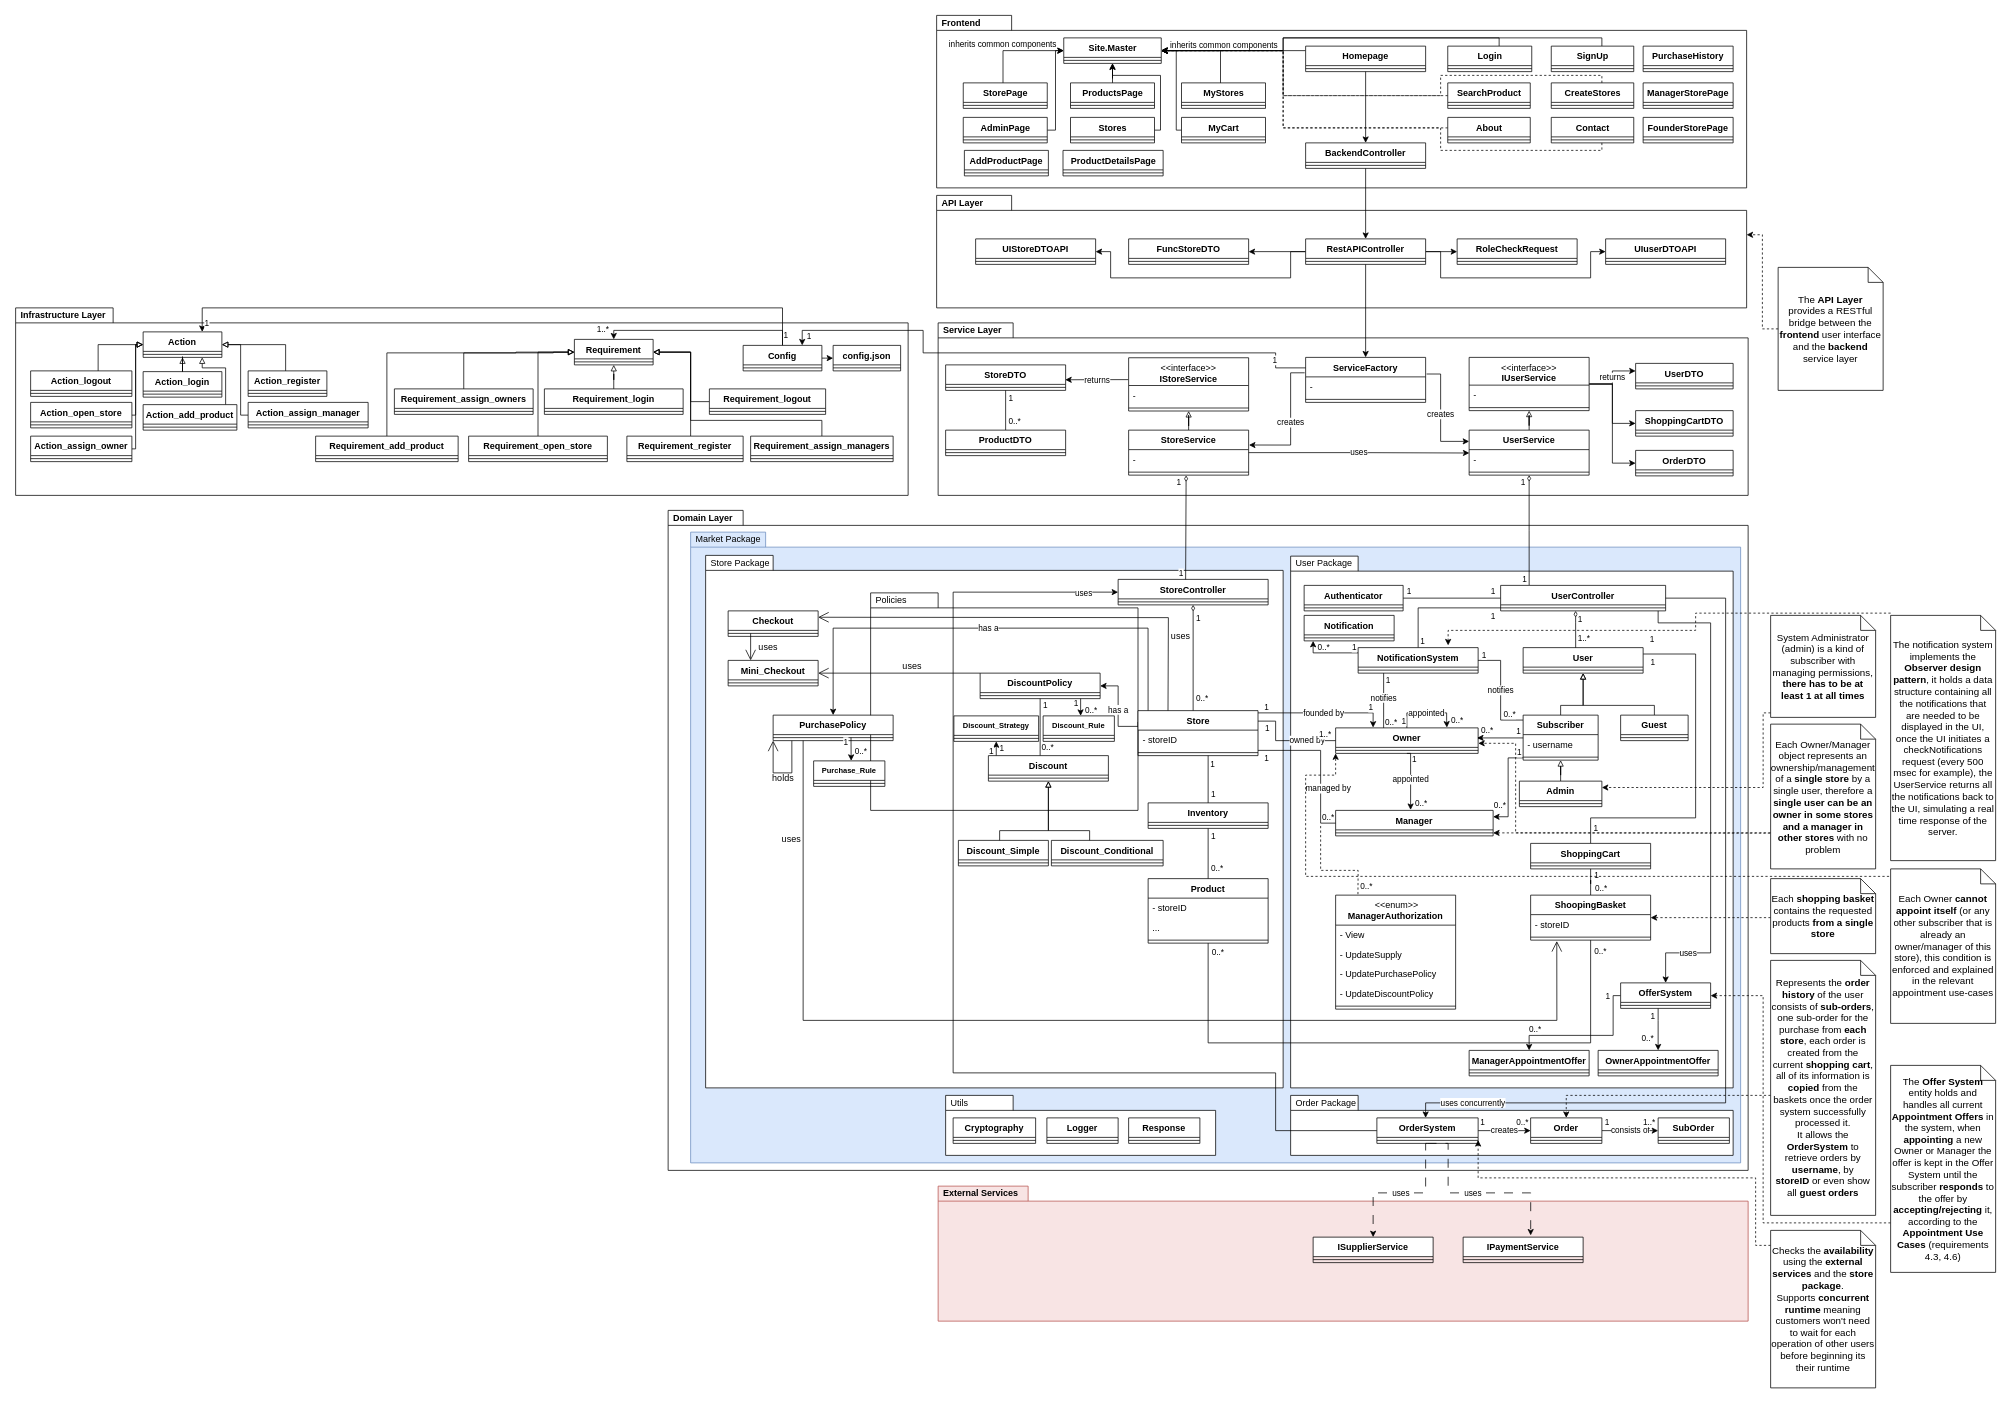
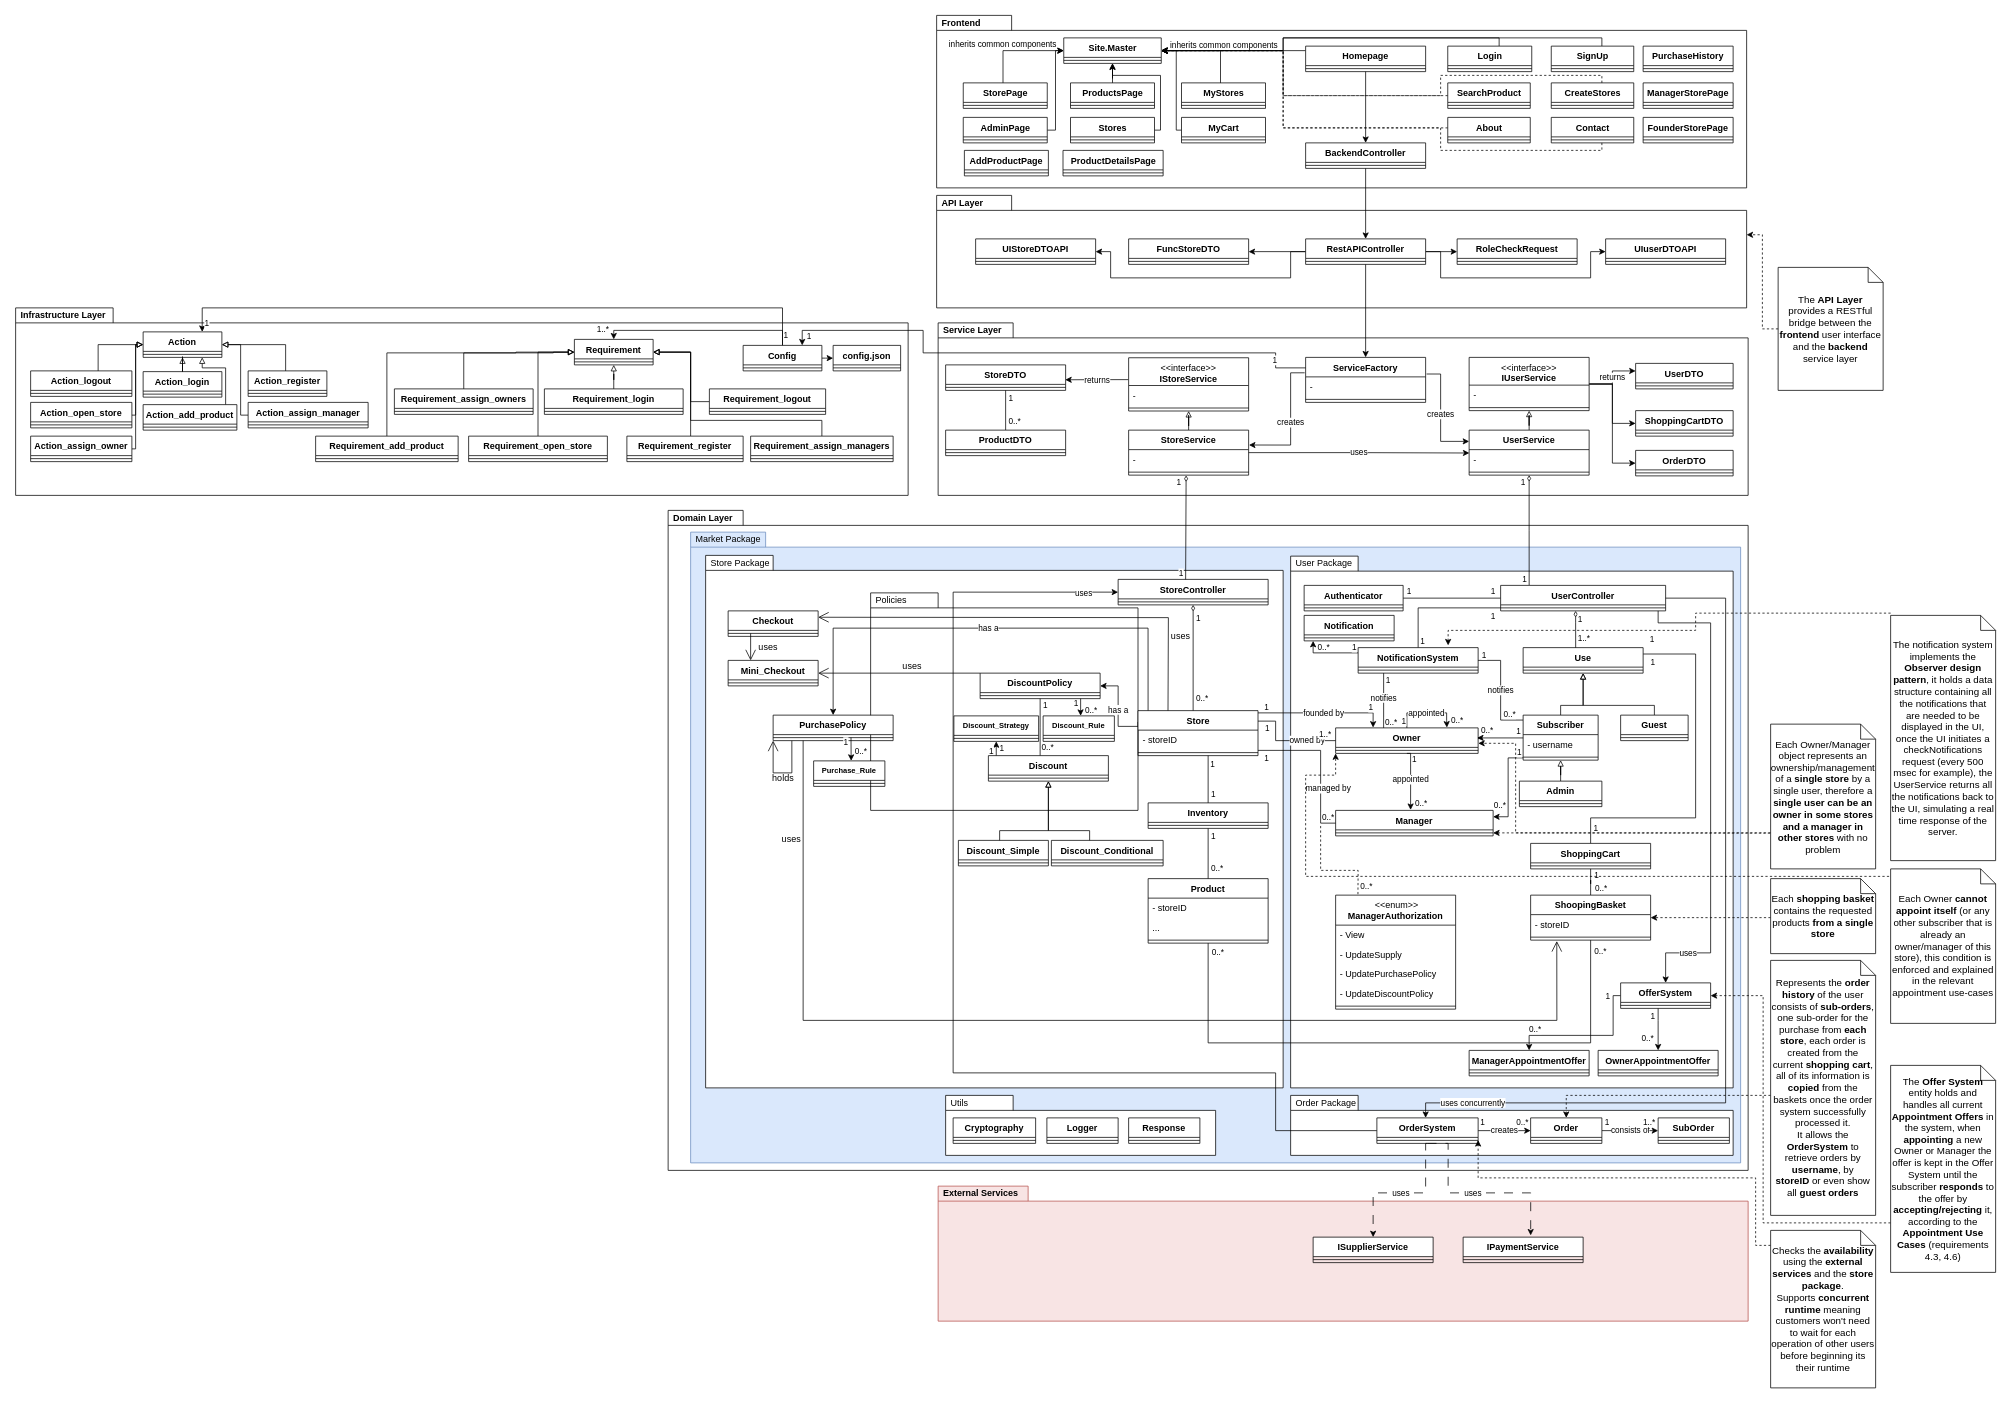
node "User": label "User" -> "Use"
node "System Administrator (admin) is a kind of subscriber with managing permissions, there has to be at least 1 at all times": removed
edge "System Administrator (admin) is a kind of subscriber with managing permissions, there has to be at least 1 at all times" -> "Admin": removed
